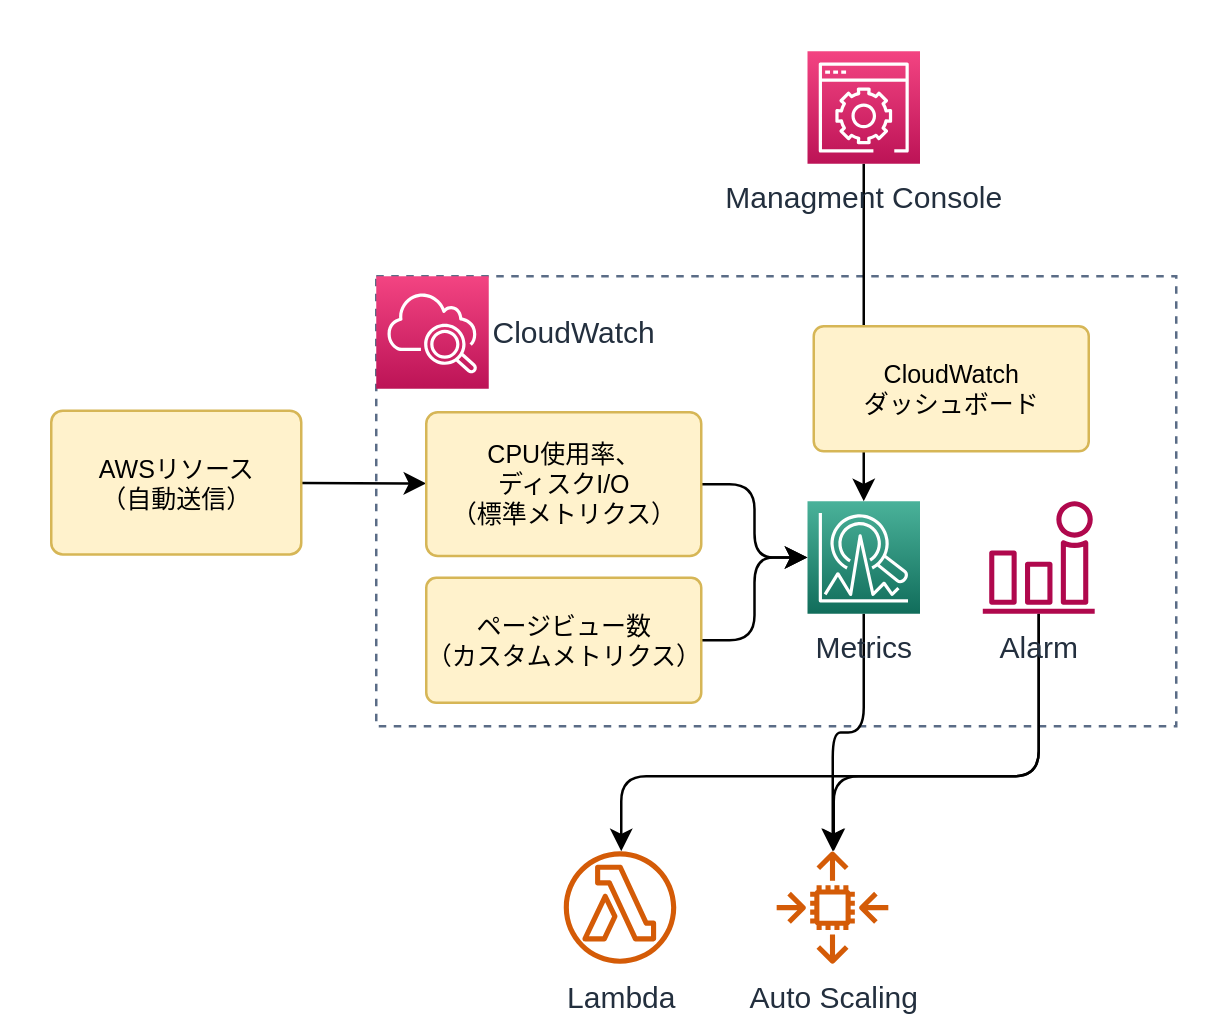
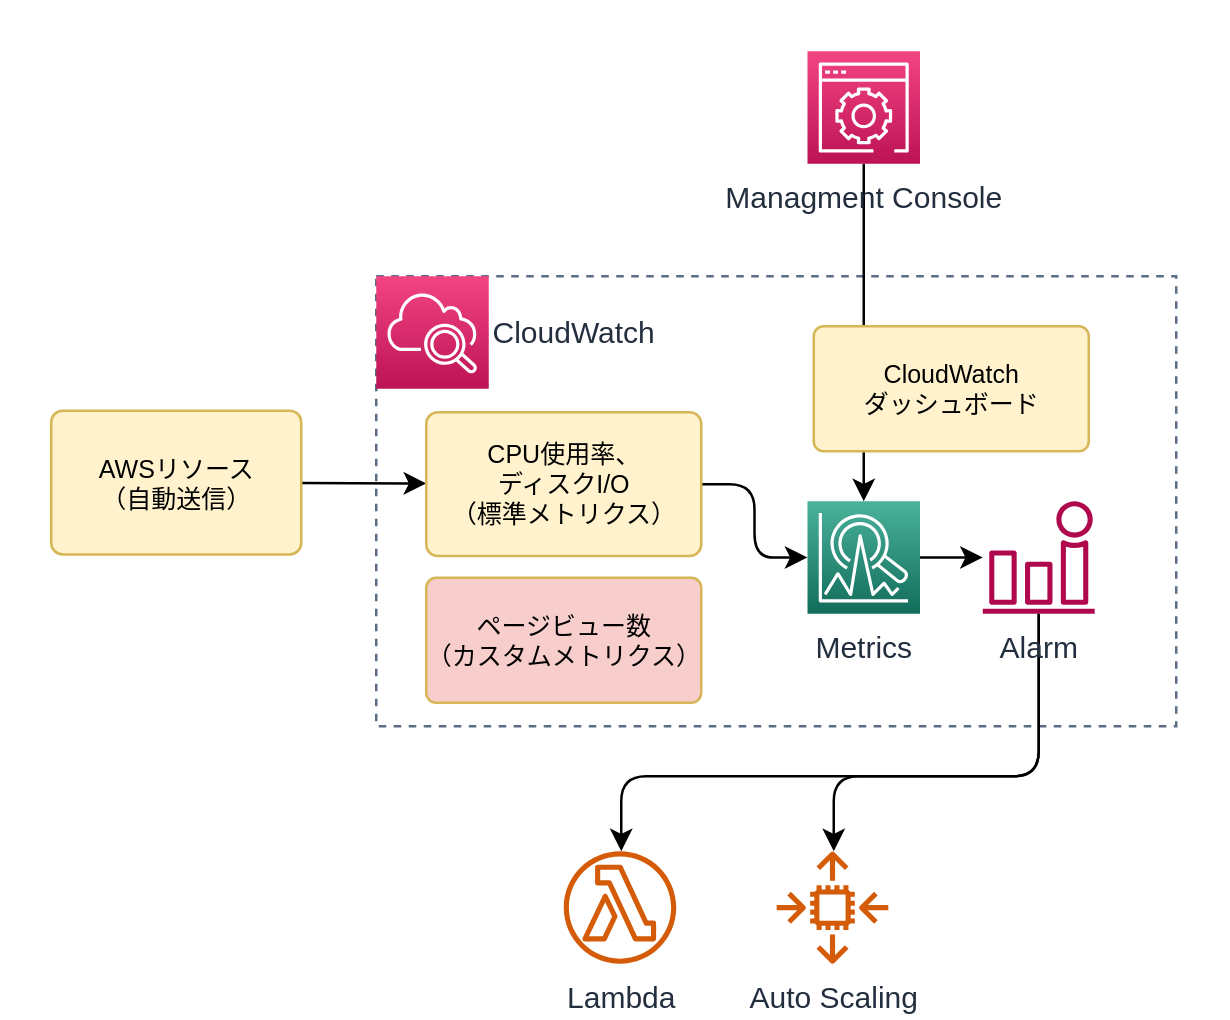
edge "ページビュー数（カスタムメトリクス）" -> "Metrics": removed
node "ページビュー数（カスタムメトリクス）": fillcolor #fff2cc -> #f8cecc
edge "Metrics" -> "Auto Scaling": now "Metrics" -> "Alarm"
